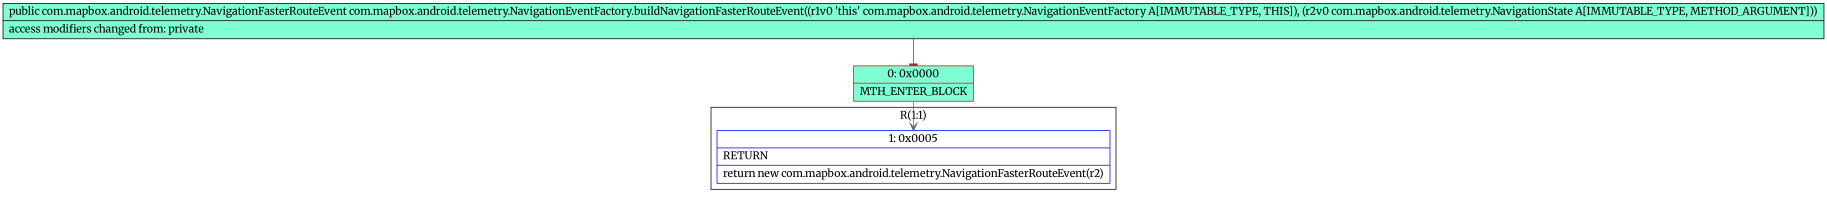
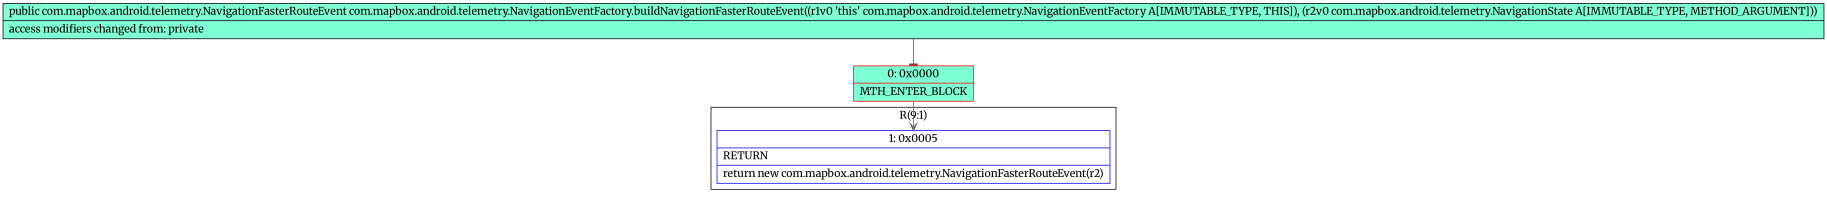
cluster "R(1:1)": label "R(1:1)" -> "R(9:1)"
